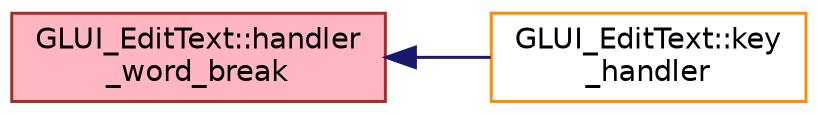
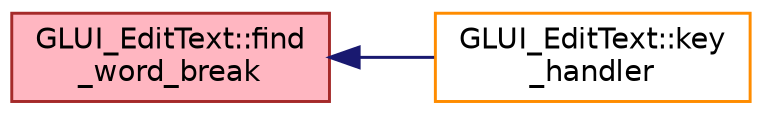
node "GLUI_EditText::handler _word_break": label "GLUI_EditText::handler _word_break" -> "GLUI_EditText::find _word_break"
